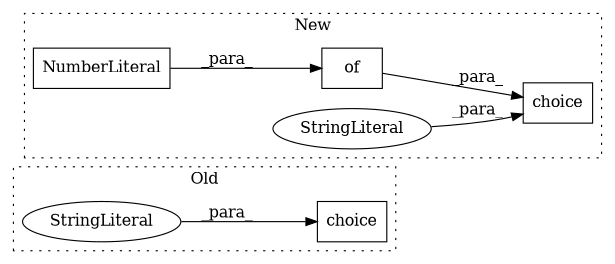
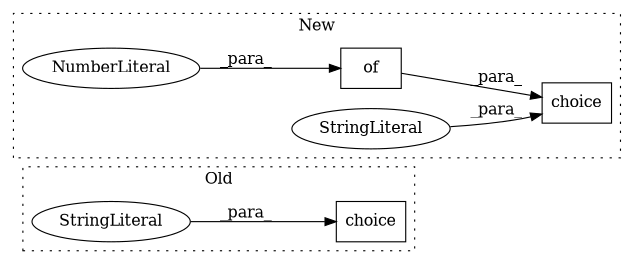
node "NumberLiteral": shape box -> ellipse
